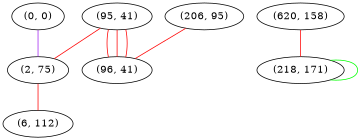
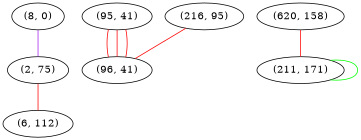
node "(0, 0)": label "(0, 0)" -> "(8, 0)"
node "(206, 95)": label "(206, 95)" -> "(216, 95)"
edge "(95, 41)" -- "(2, 75)": removed
node "(218, 171)": label "(218, 171)" -> "(211, 171)"
